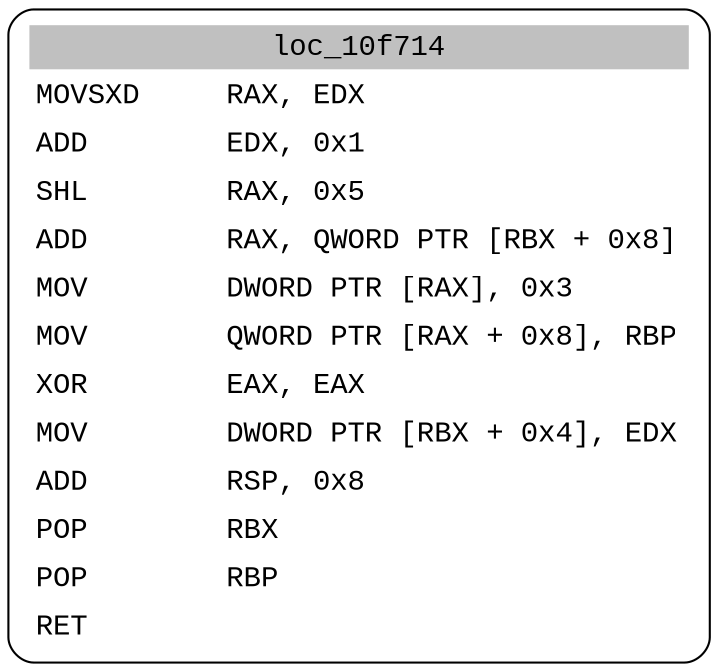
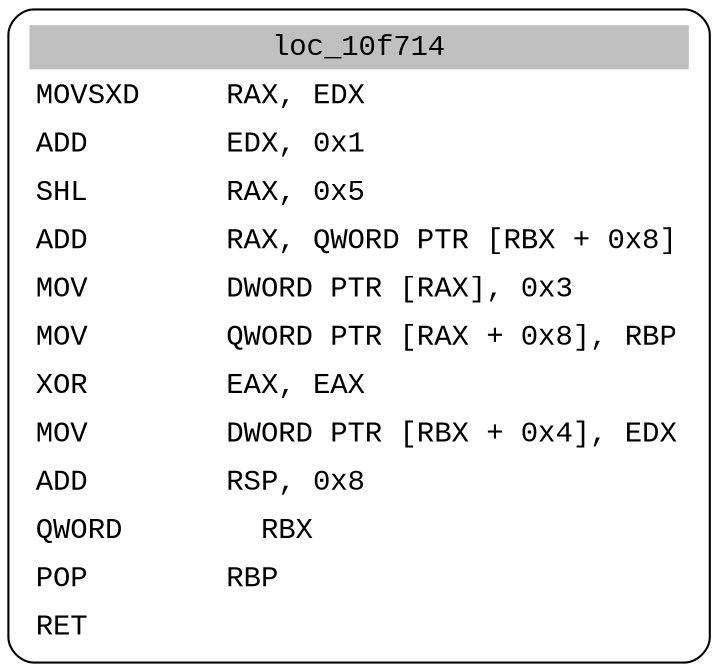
node "loc_10f714": text "POP        RBX" -> "QWORD        RBX"
